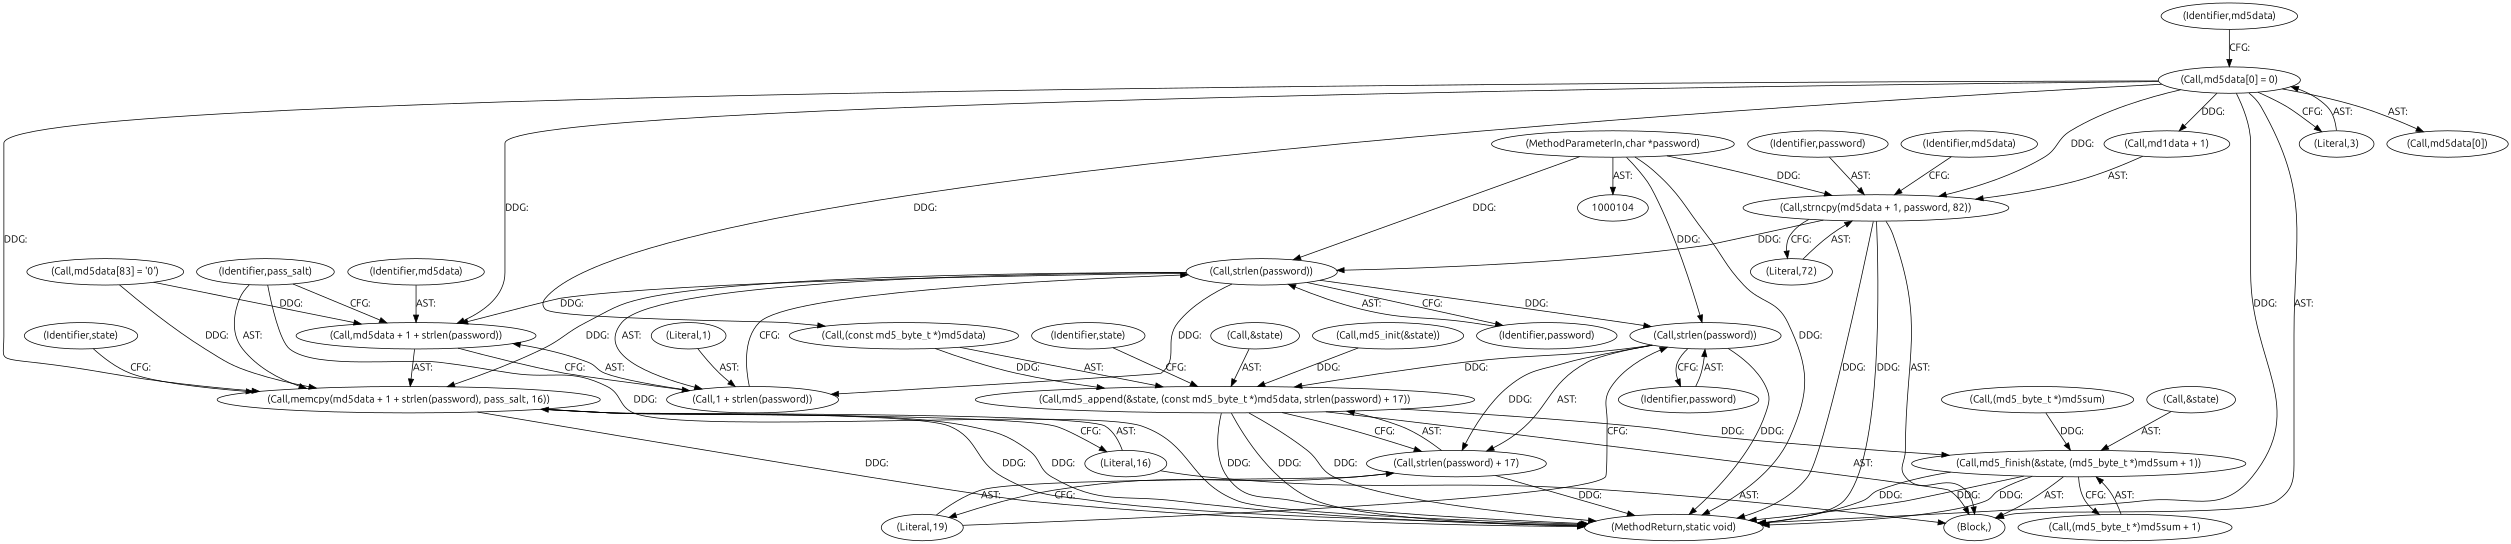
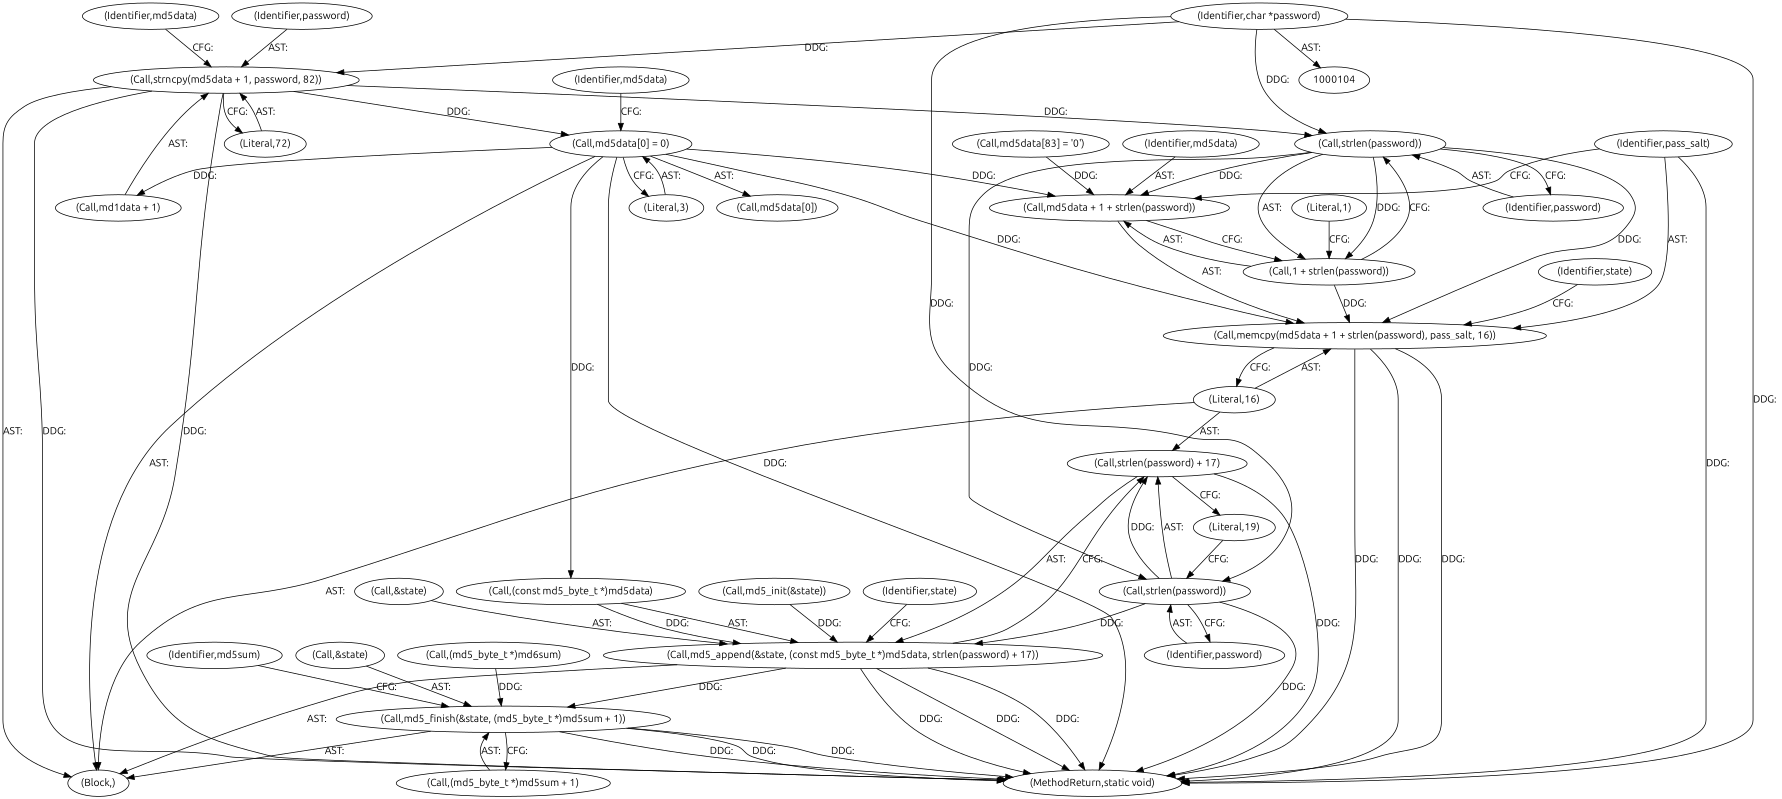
edge "(Call,md5data[0] = 0)" -> "(Call,strncpy(md5data + 1, password, 82))": reversed
node "(MethodParameterIn,char *password)": label "(MethodParameterIn,char *password)" -> "(Identifier,char *password)"
edge "(Call,md5data[83] = '0')" -> "(Call,memcpy(md5data + 1 + strlen(password), pass_salt, 16))": now "(Call,1 + strlen(password))" -> "(Call,memcpy(md5data + 1 + strlen(password), pass_salt, 16))"
edge "(Literal,1)" -> "(Call,1 + strlen(password))": label "AST: " -> "CFG: "
node "(Call,(md5_byte_t *)md5sum)": label "(Call,(md5_byte_t *)md5sum)" -> "(Call,(md5_byte_t *)md6sum)"
edge "(Literal,19)" -> "(Call,strlen(password) + 17)": now "(Literal,16)" -> "(Call,strlen(password) + 17)"
node "(Identifier,md5sum)": added
